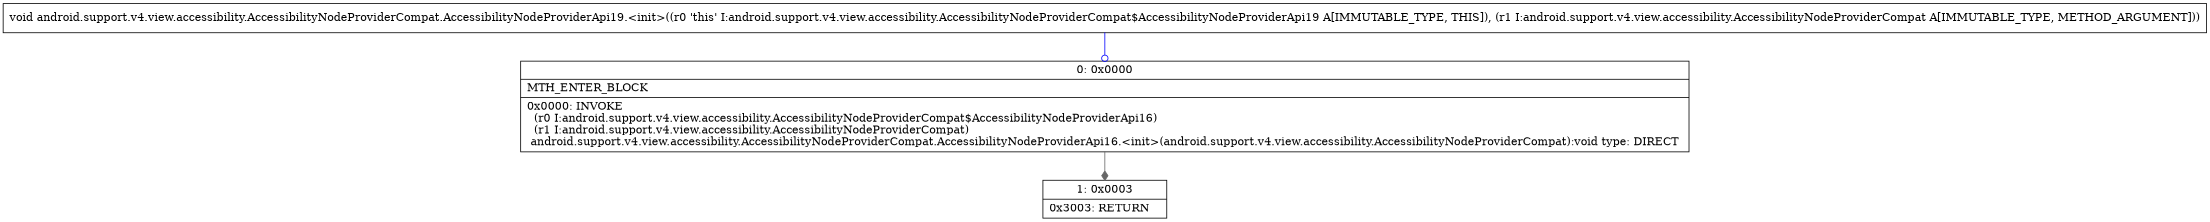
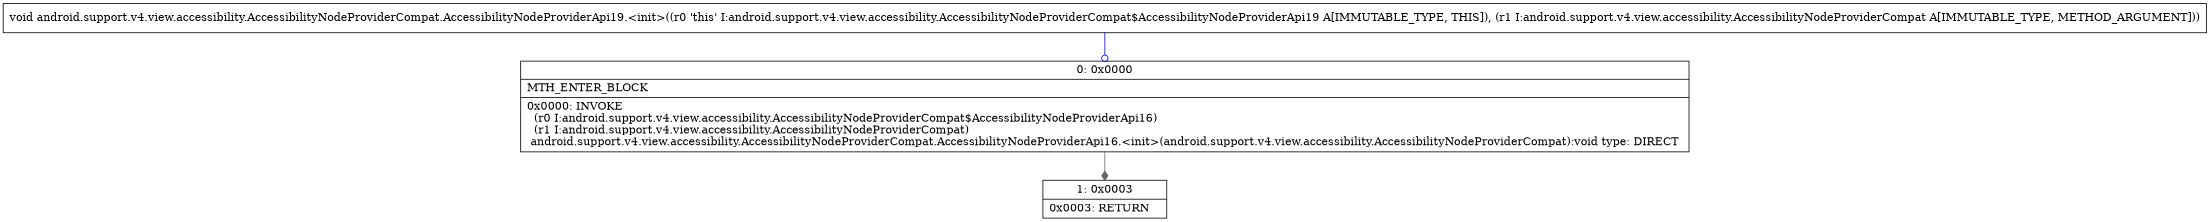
node "1: 0x0003": text "0x3003: RETURN" -> "0x0003: RETURN"
